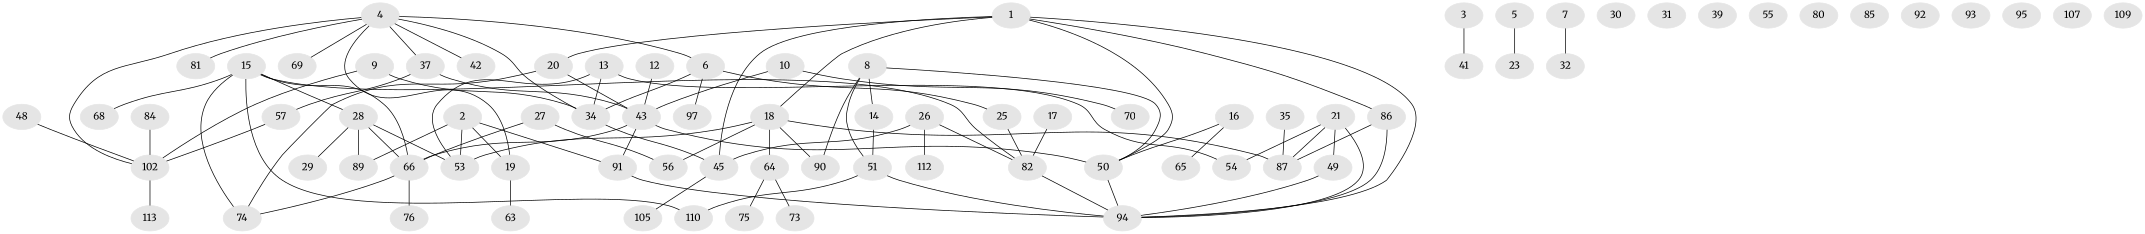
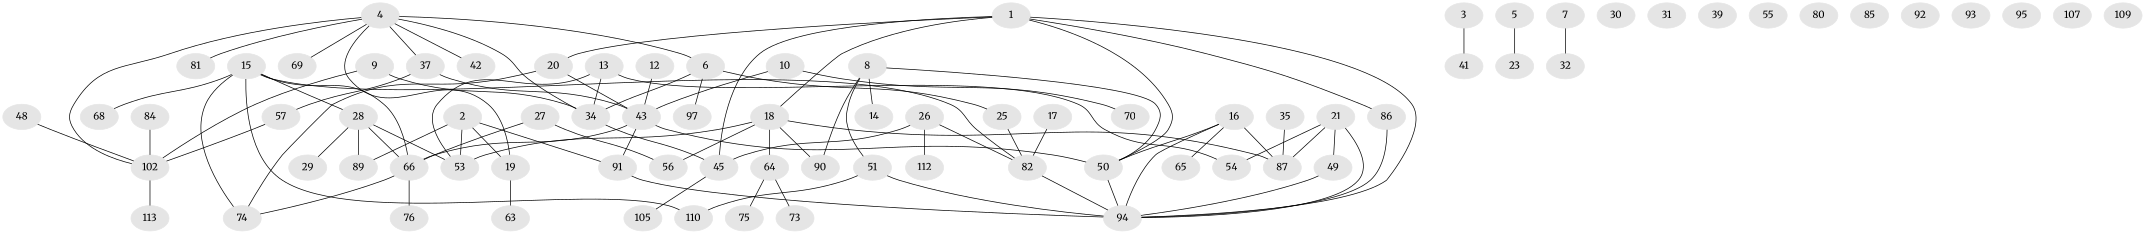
edge "86" -- "87": now "16" -- "87"
edge "14" -- "51": removed
edge "16" -- "94": added
